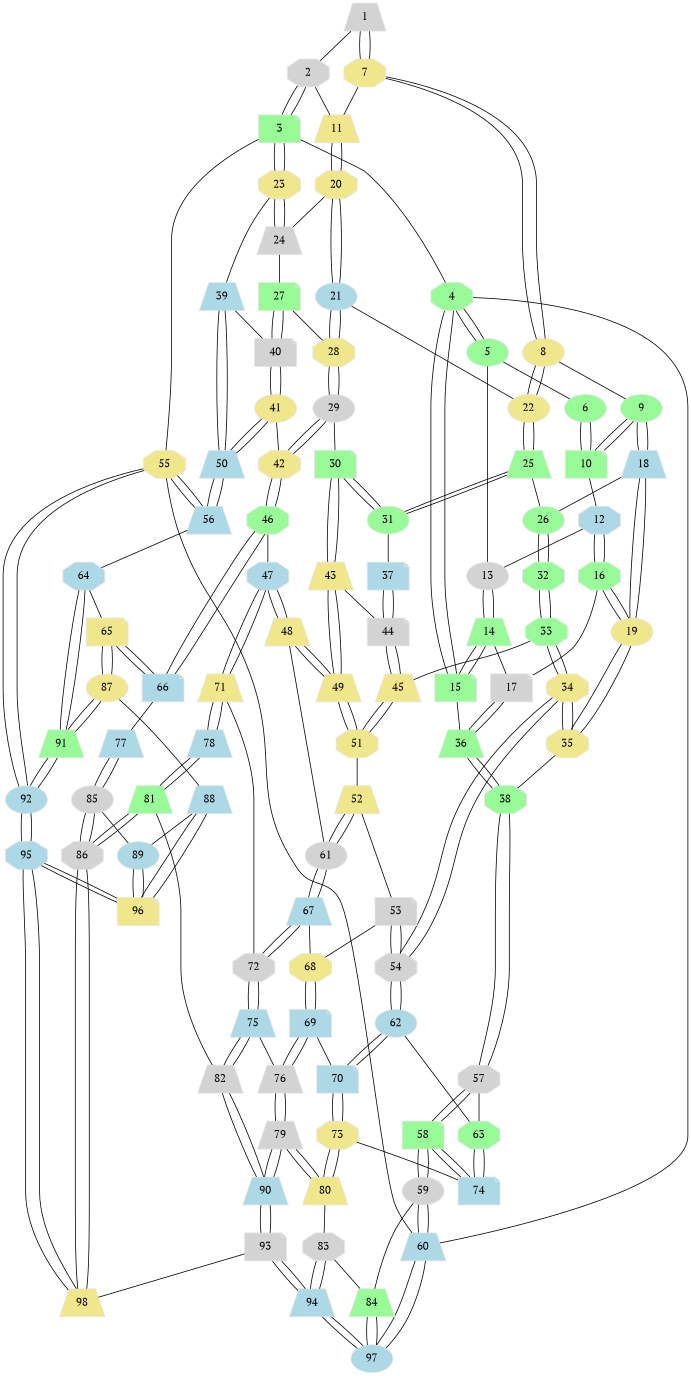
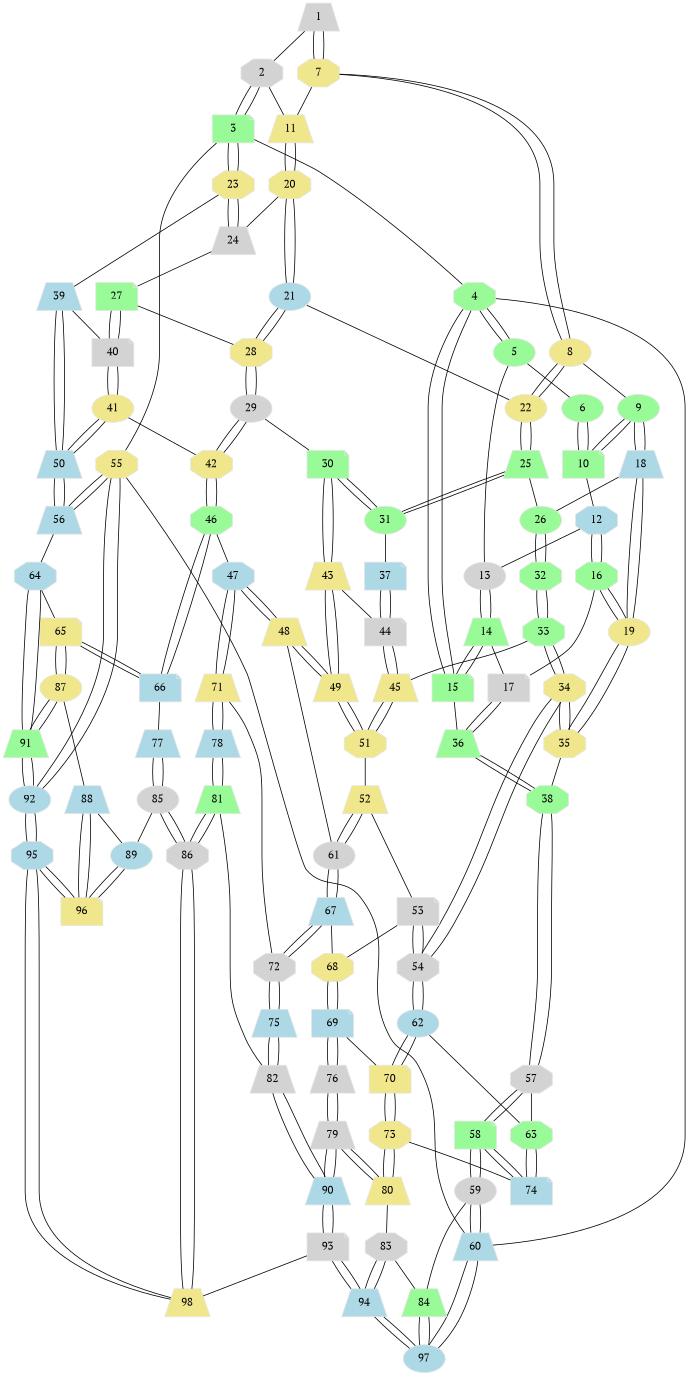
edge "75" -- "76": removed
node "70": fillcolor lightblue -> khaki
